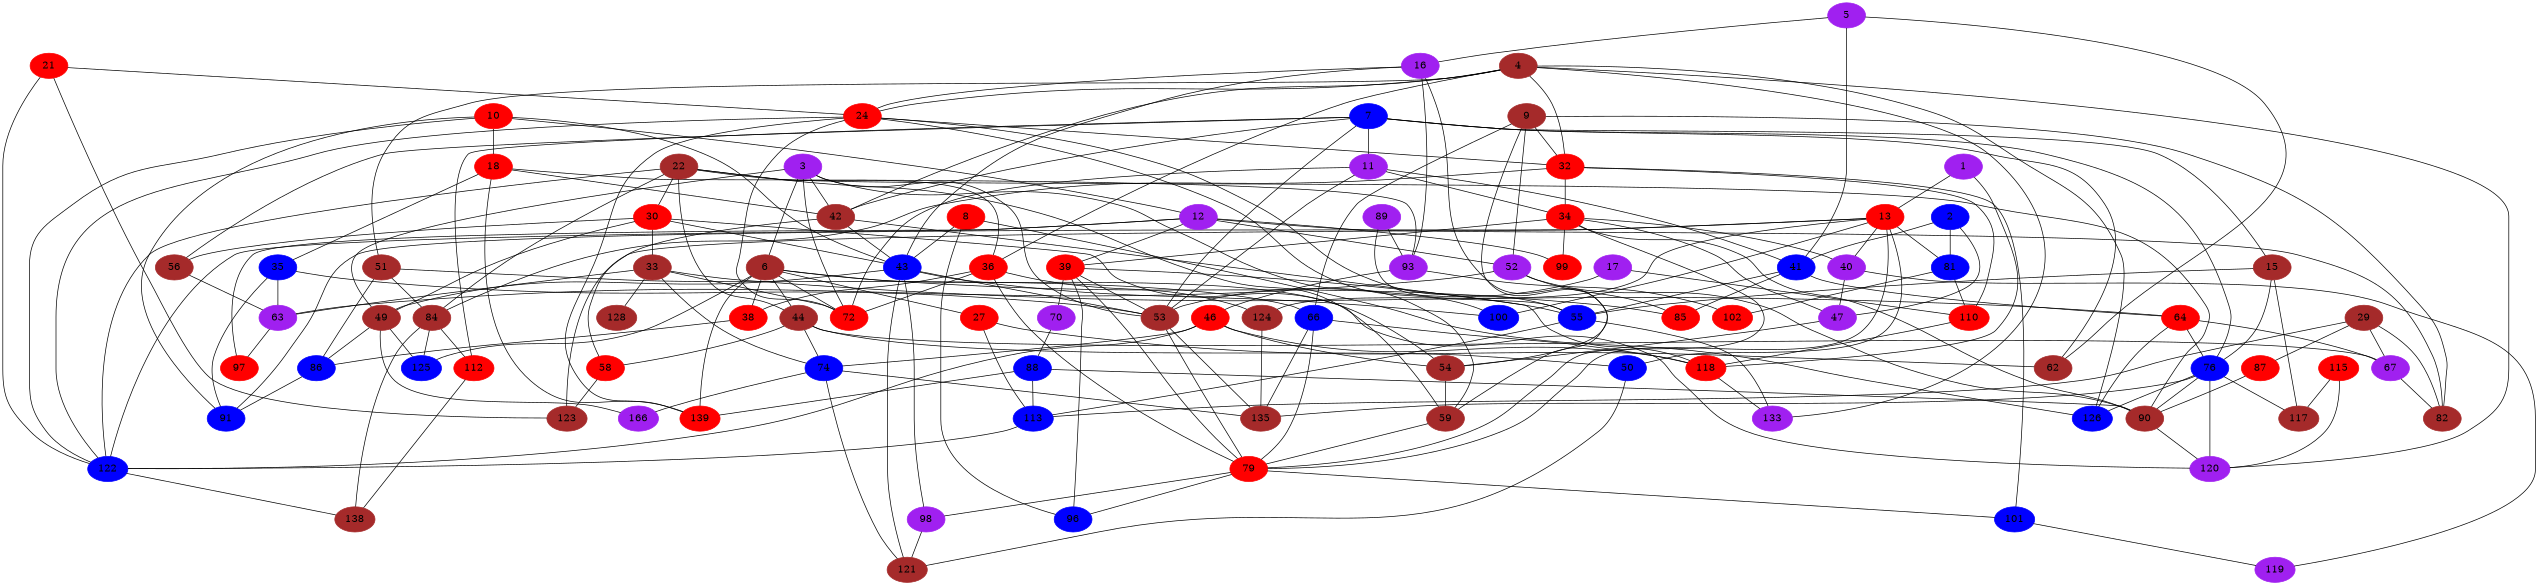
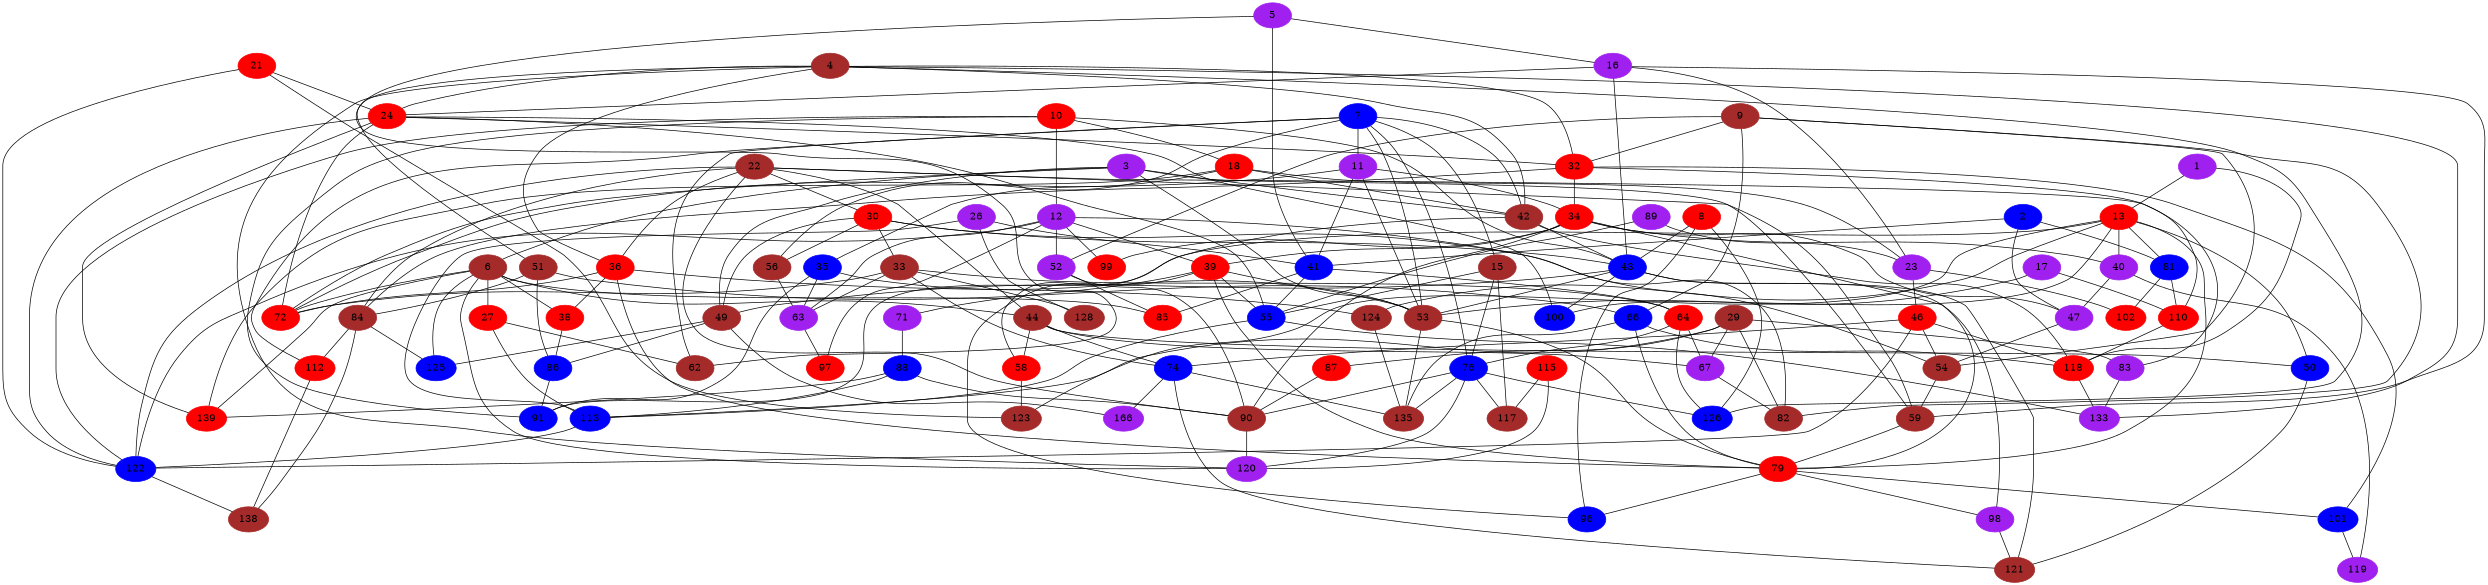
node "26": added
node "93": label "93" -> "23"
edge "52" -- "63": now "12" -- "63"
node "70": label "70" -> "71"
node "83": added
